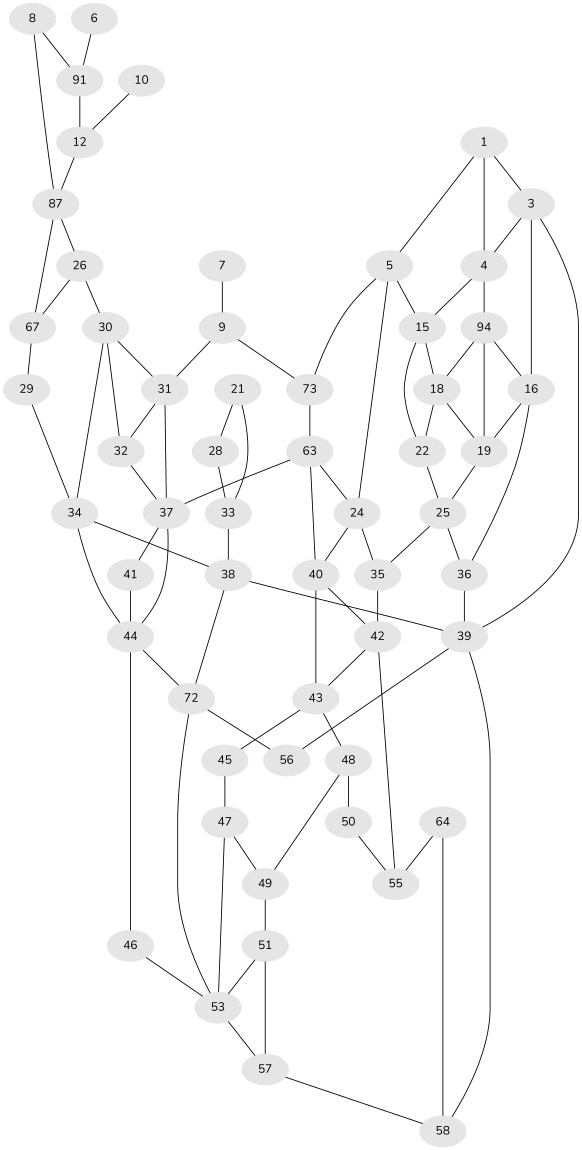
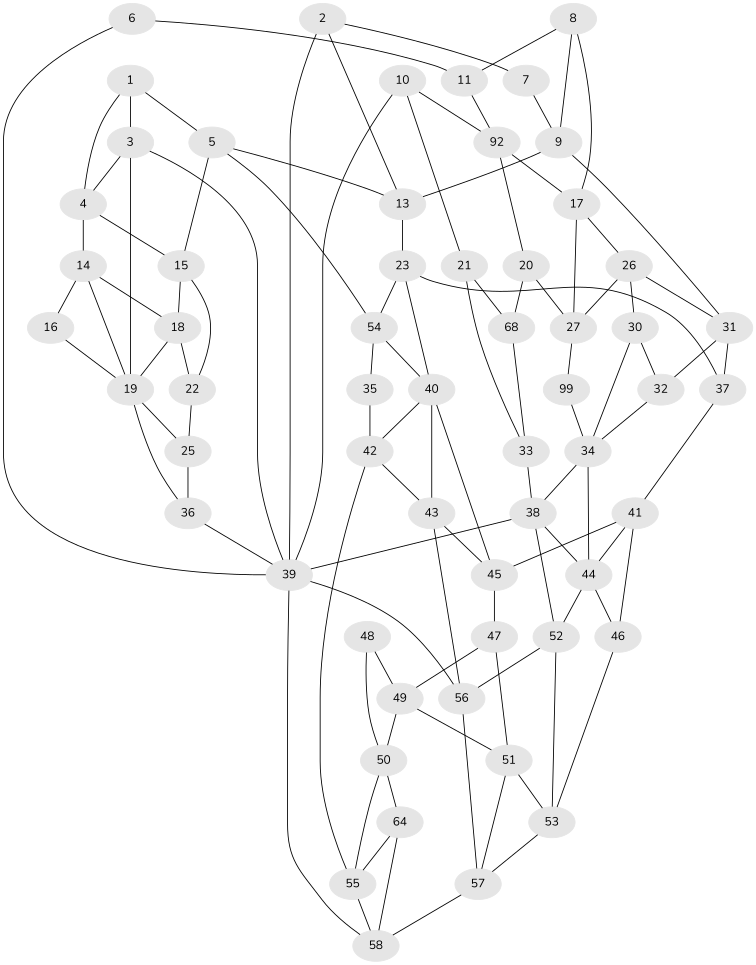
node "2": added
node "91": label "91" -> "11"
edge "8" -- "9": added
node "12": label "12" -> "92"
edge "10" -- "21": added
node "87": label "87" -> "17"
node "20": added
edge "3" -- "16": now "3" -- "19"
edge "10" -- "39": added
node "67": label "67" -> "27"
node "94": label "94" -> "14"
edge "30" -- "31": now "26" -- "31"
edge "6" -- "39": added
node "29": label "29" -> "99"
node "73": label "73" -> "13"
node "28": label "28" -> "68"
node "63": label "63" -> "23"
edge "32" -- "37": now "32" -- "34"
edge "40" -- "45": added
edge "16" -- "36": now "19" -- "36"
node "24": label "24" -> "54"
edge "41" -- "45": added
edge "25" -- "35": removed
edge "41" -- "46": added
edge "37" -- "44": now "38" -- "44"
node "72": label "72" -> "52"
edge "49" -- "50": added
edge "43" -- "48": now "43" -- "56"
edge "50" -- "64": added
edge "56" -- "57": added
edge "47" -- "53": now "47" -- "51"
edge "55" -- "58": added
